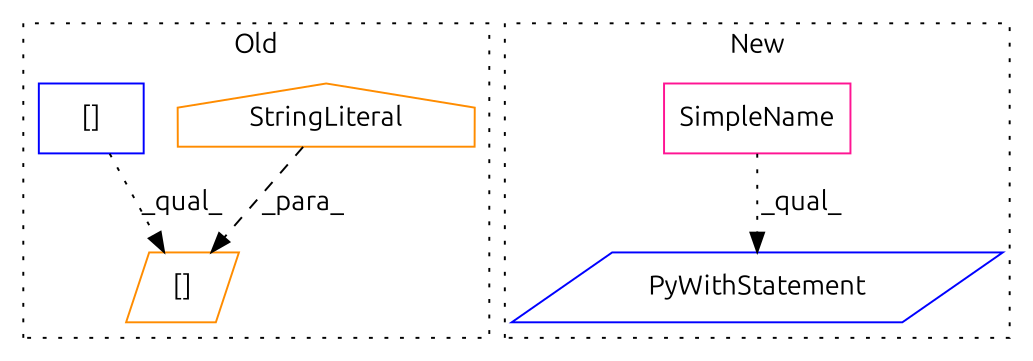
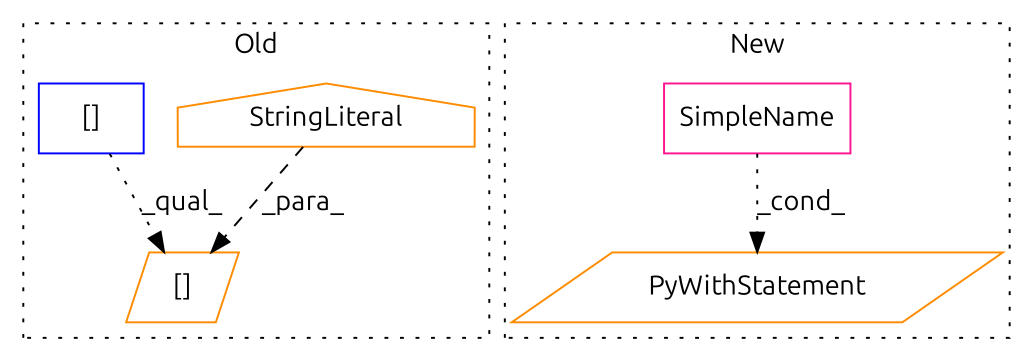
edge "SimpleName" -> "PyWithStatement": label "_qual_" -> "_cond_"
node "PyWithStatement": color blue -> darkorange
